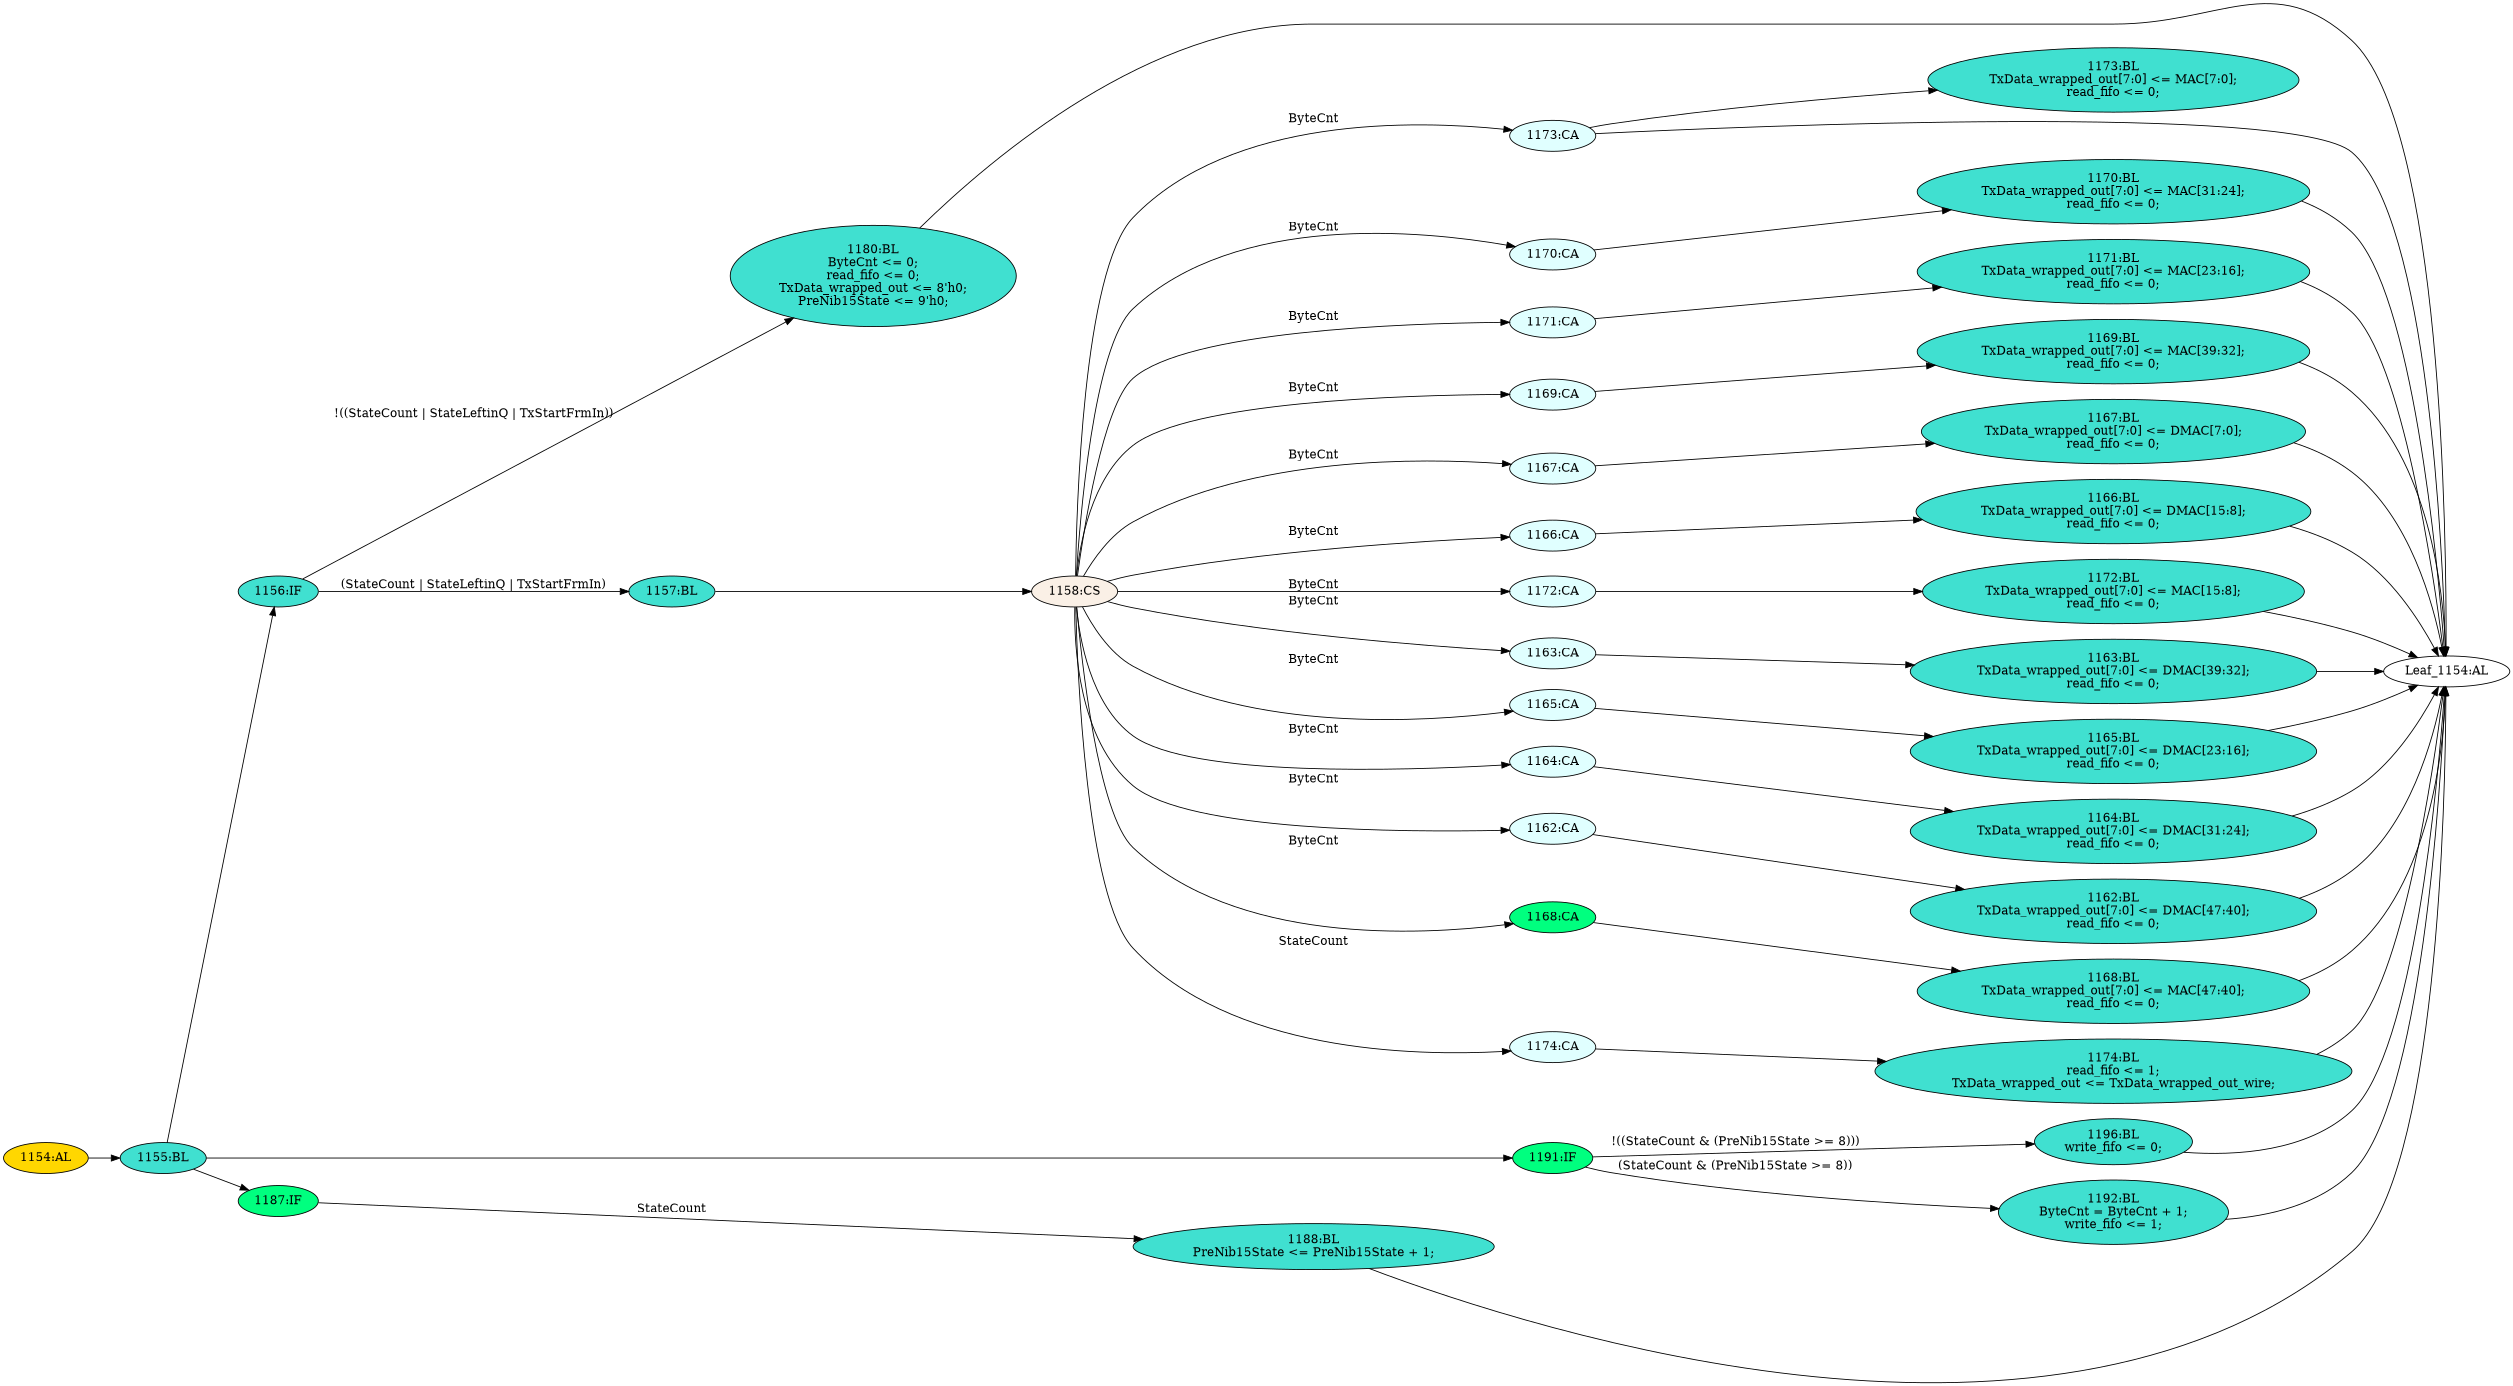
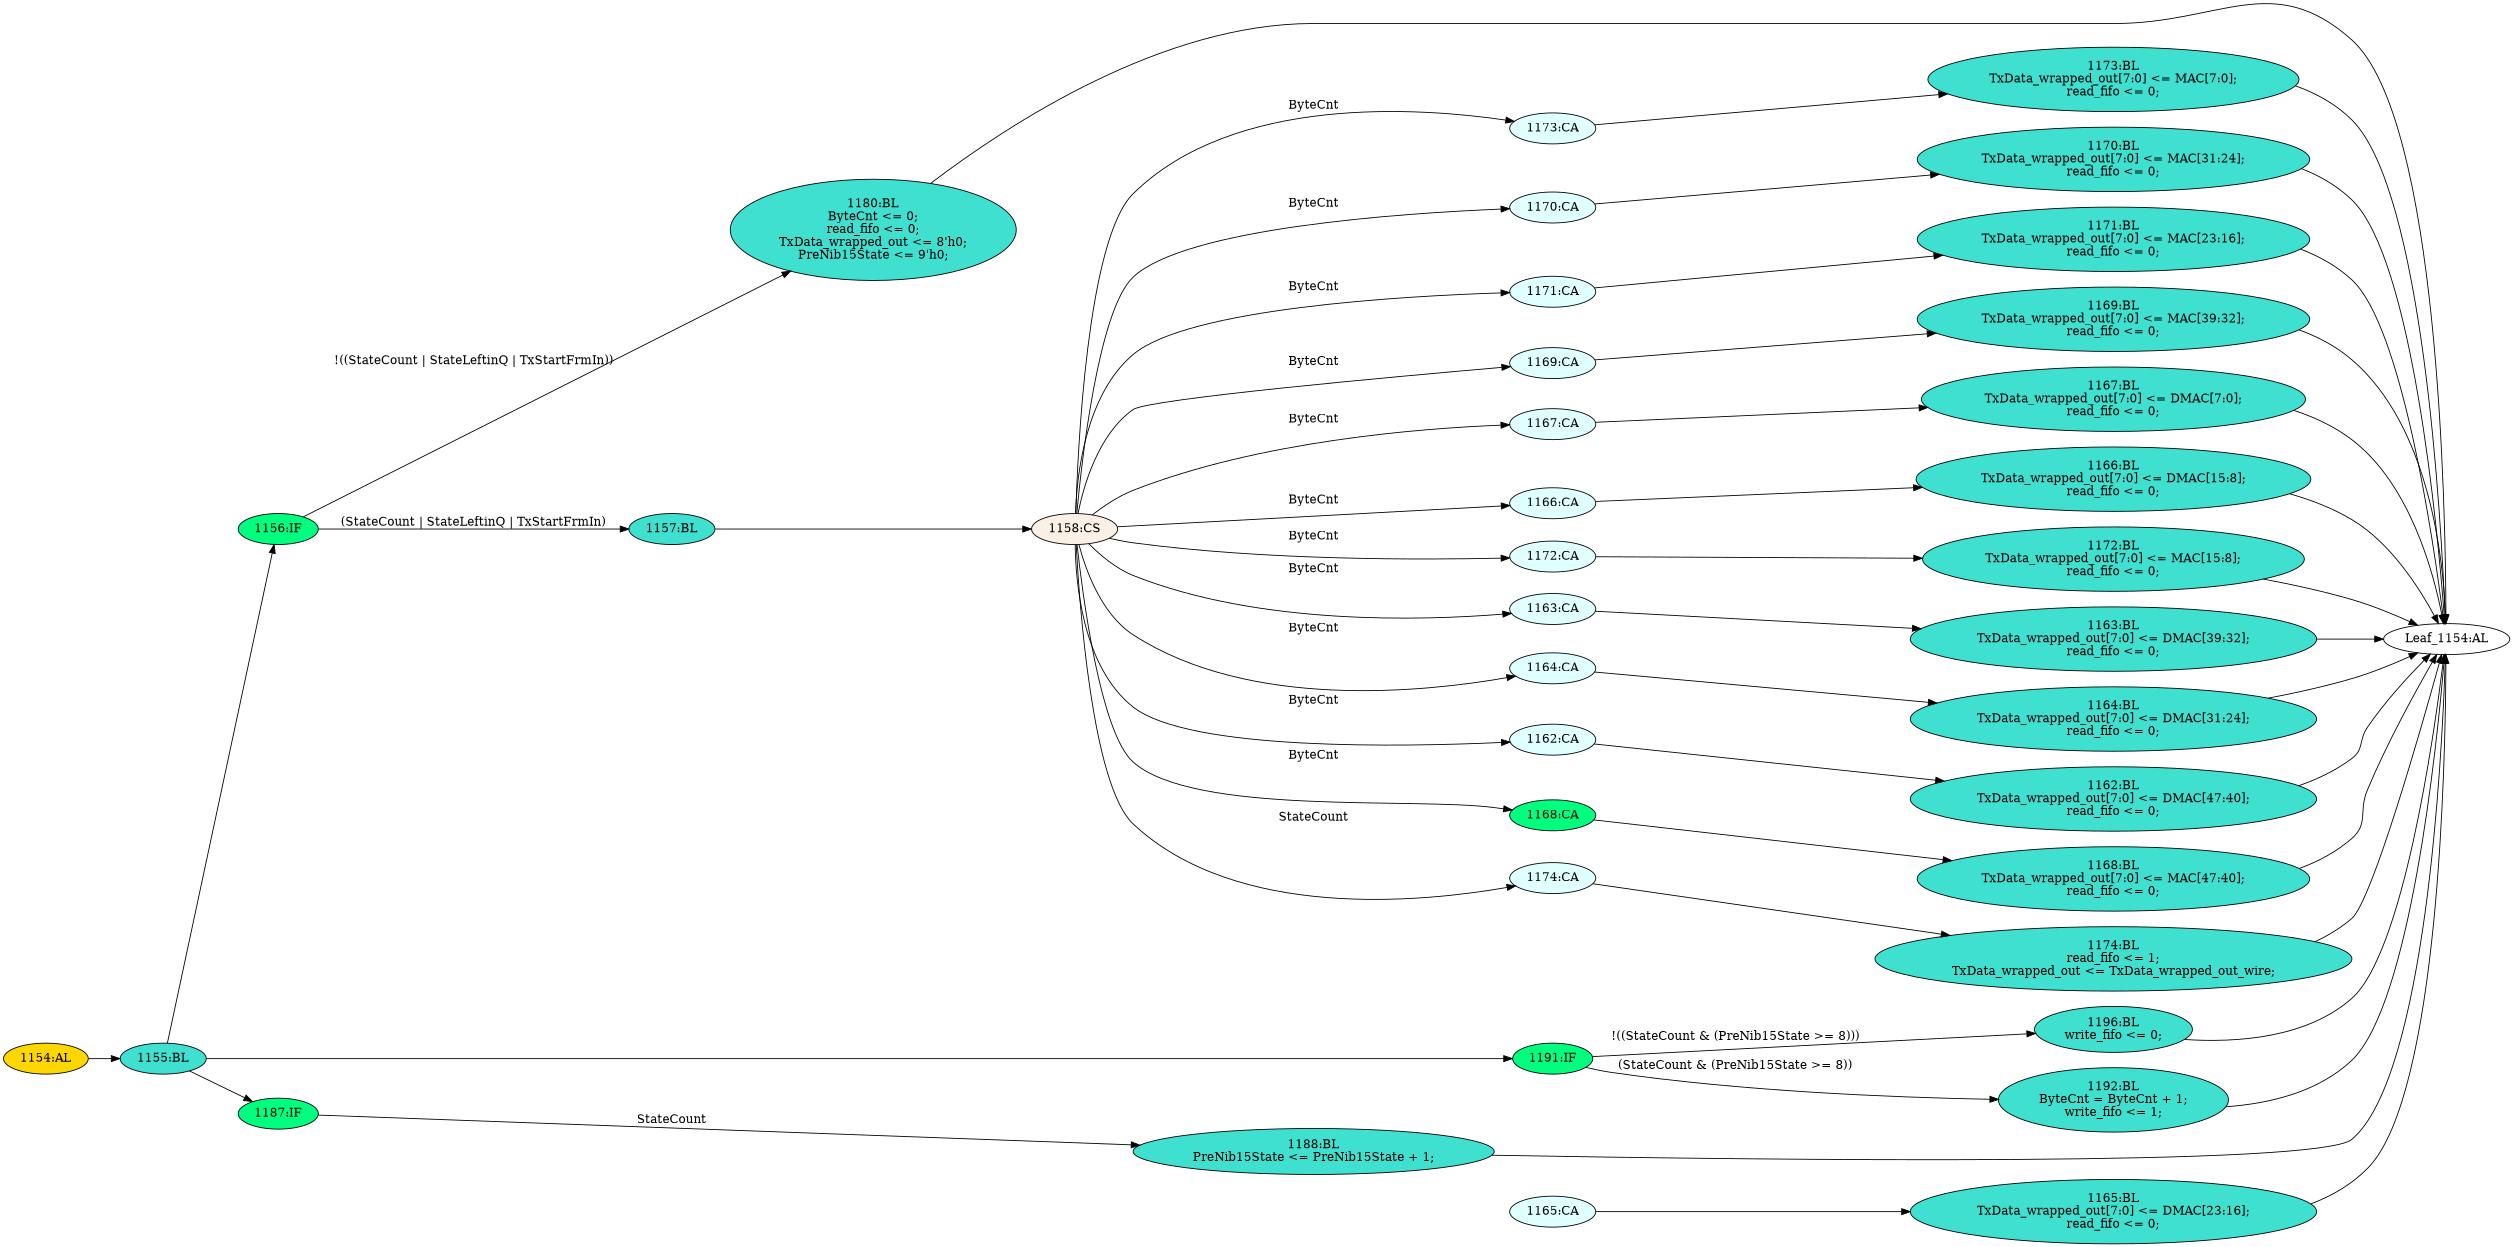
edge "1173:CA" -> "Leaf_1154:AL": now "1173:BL TxData_wrapped_out[7:0] <= MAC[7:0]; read_fifo <= 0;" -> "Leaf_1154:AL"
node "1156:IF": fillcolor turquoise -> springgreen
edge "1158:CS" -> "1165:CA": removed, label "ByteCnt"
